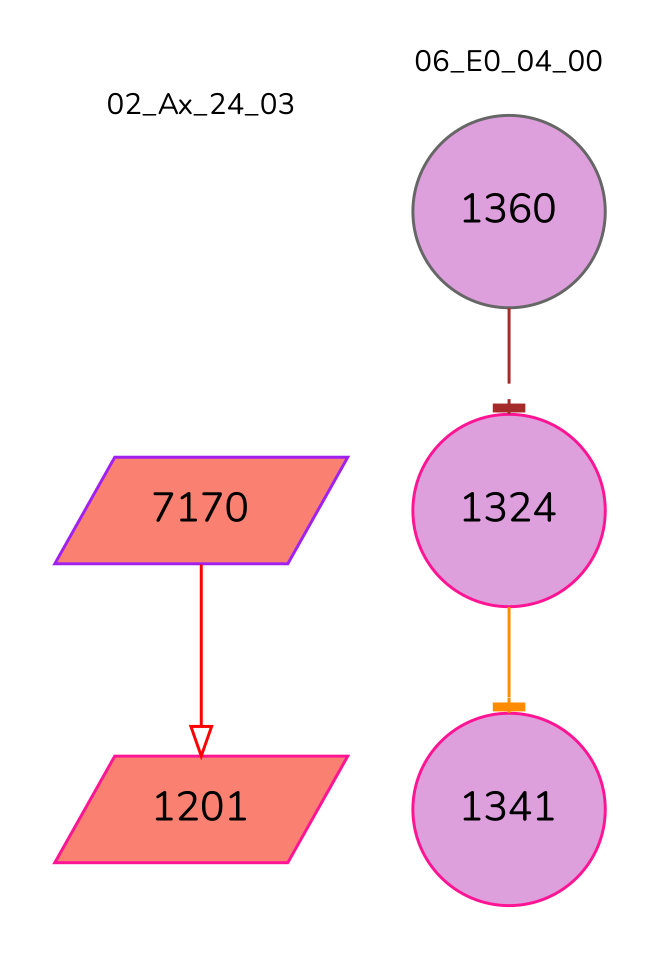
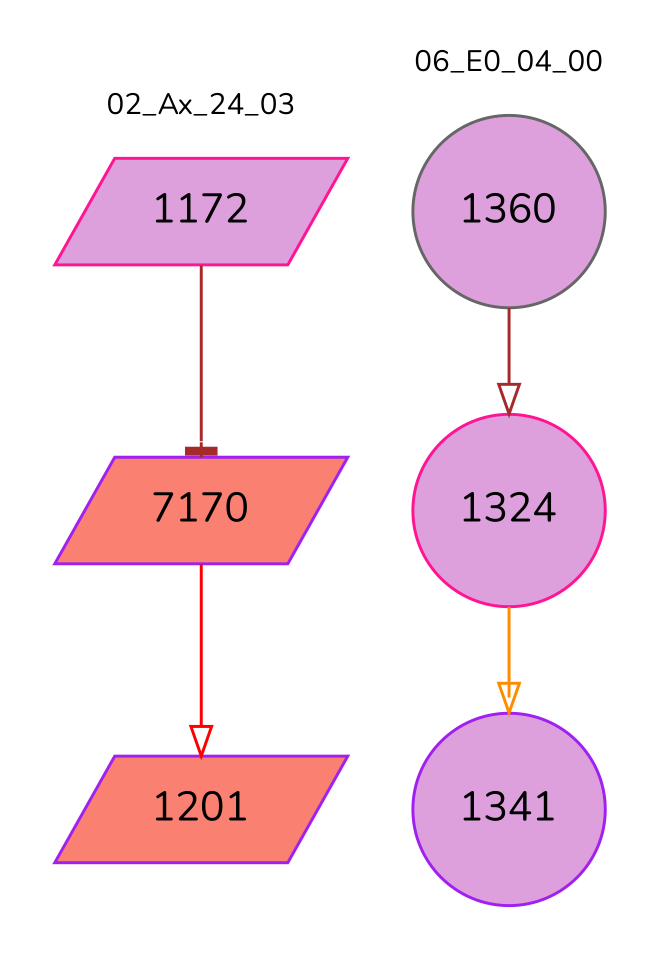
node "1172": added
edge "1360" -> "1324": arrowhead tee -> onormal
edge "1324" -> "1341": arrowhead tee -> onormal
node "1201": color deeppink -> purple
node "1341": color deeppink -> purple
